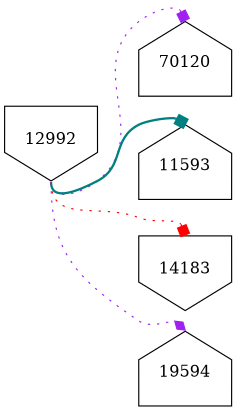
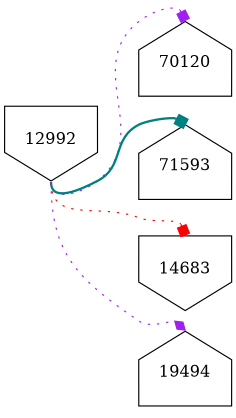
node "11593": label "11593" -> "71593"
node "14183": label "14183" -> "14683"
node "19594": label "19594" -> "19494"
